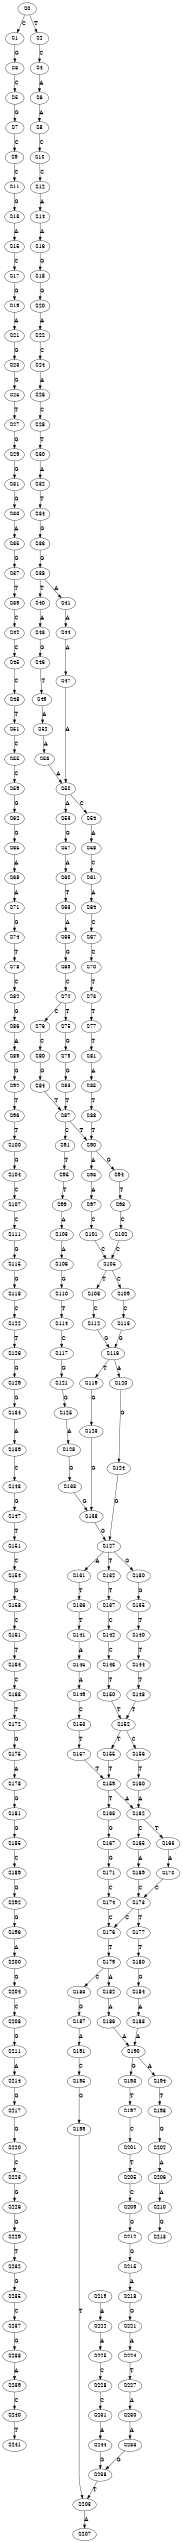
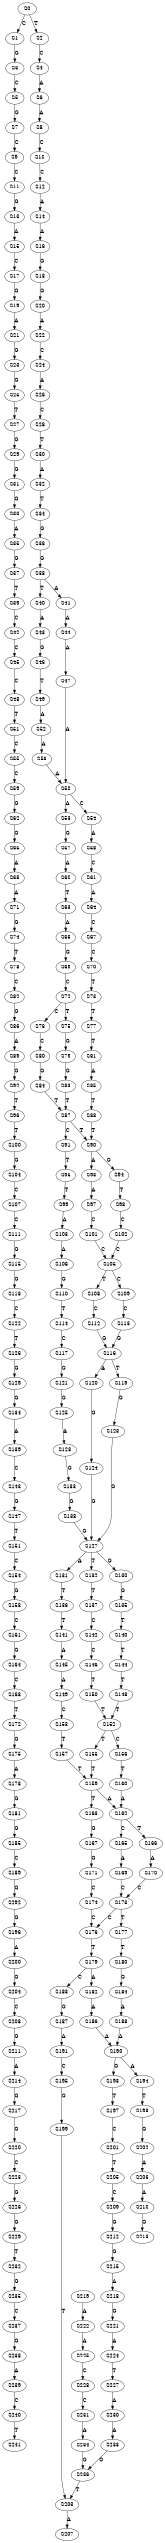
edge "S123" -> "S138": now "S123" -> "S127"
edge "S161" -> "S164": label "T" -> "G"
node "S244": label "S244" -> "S234"
